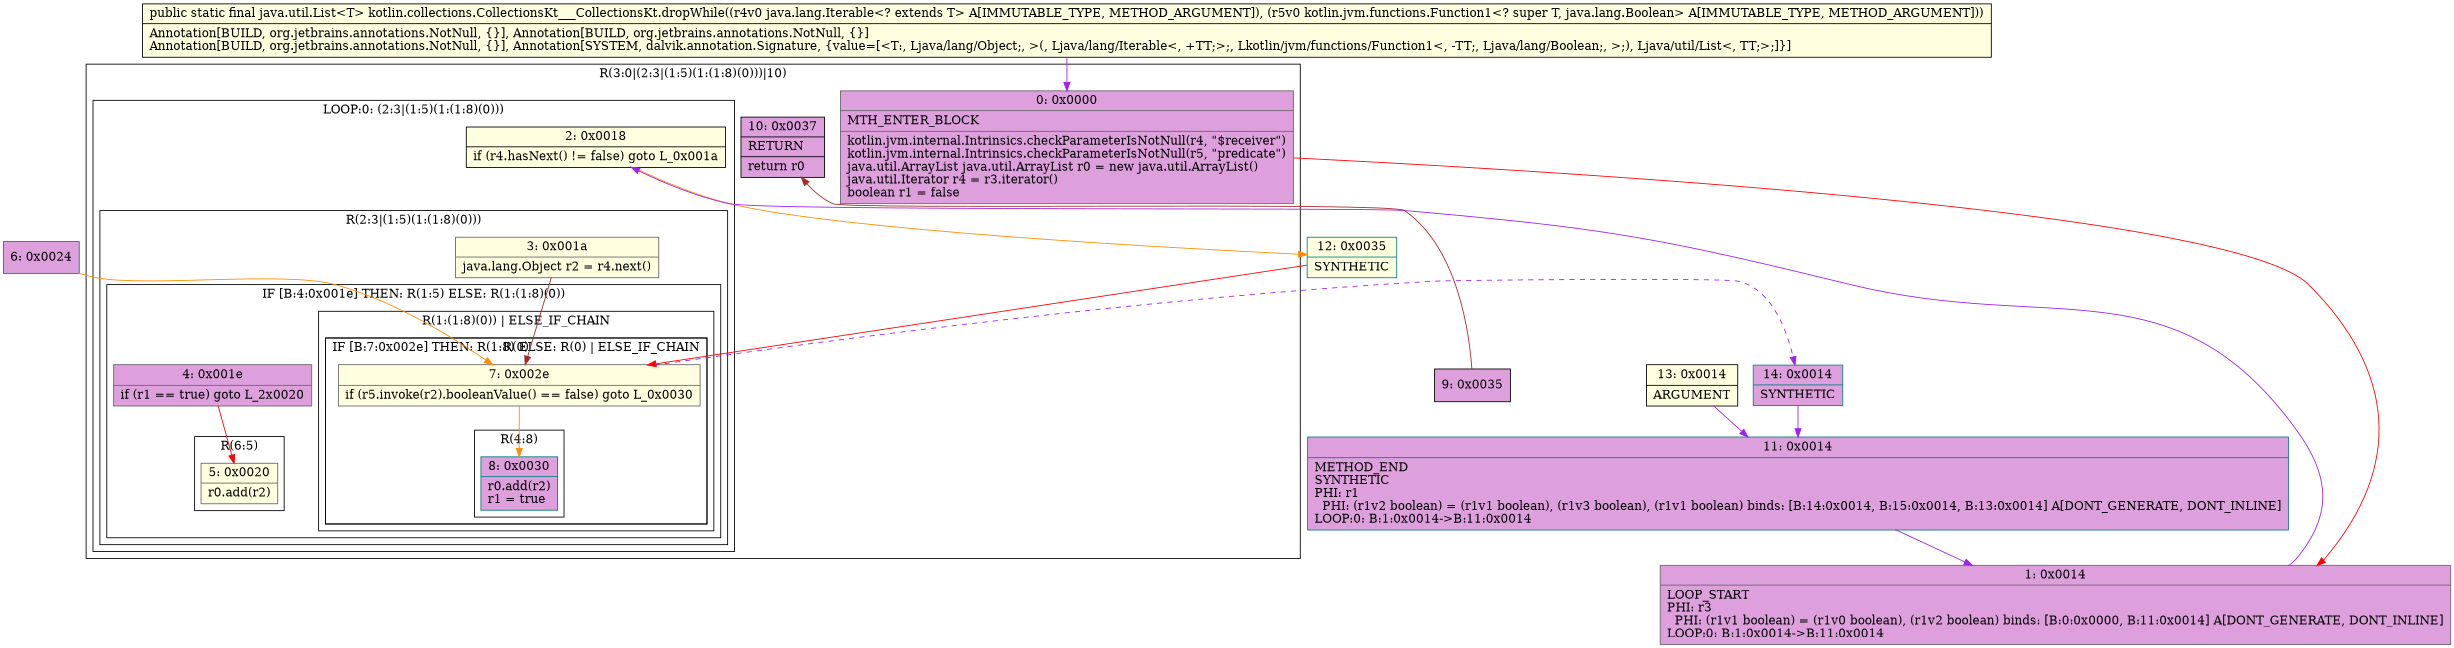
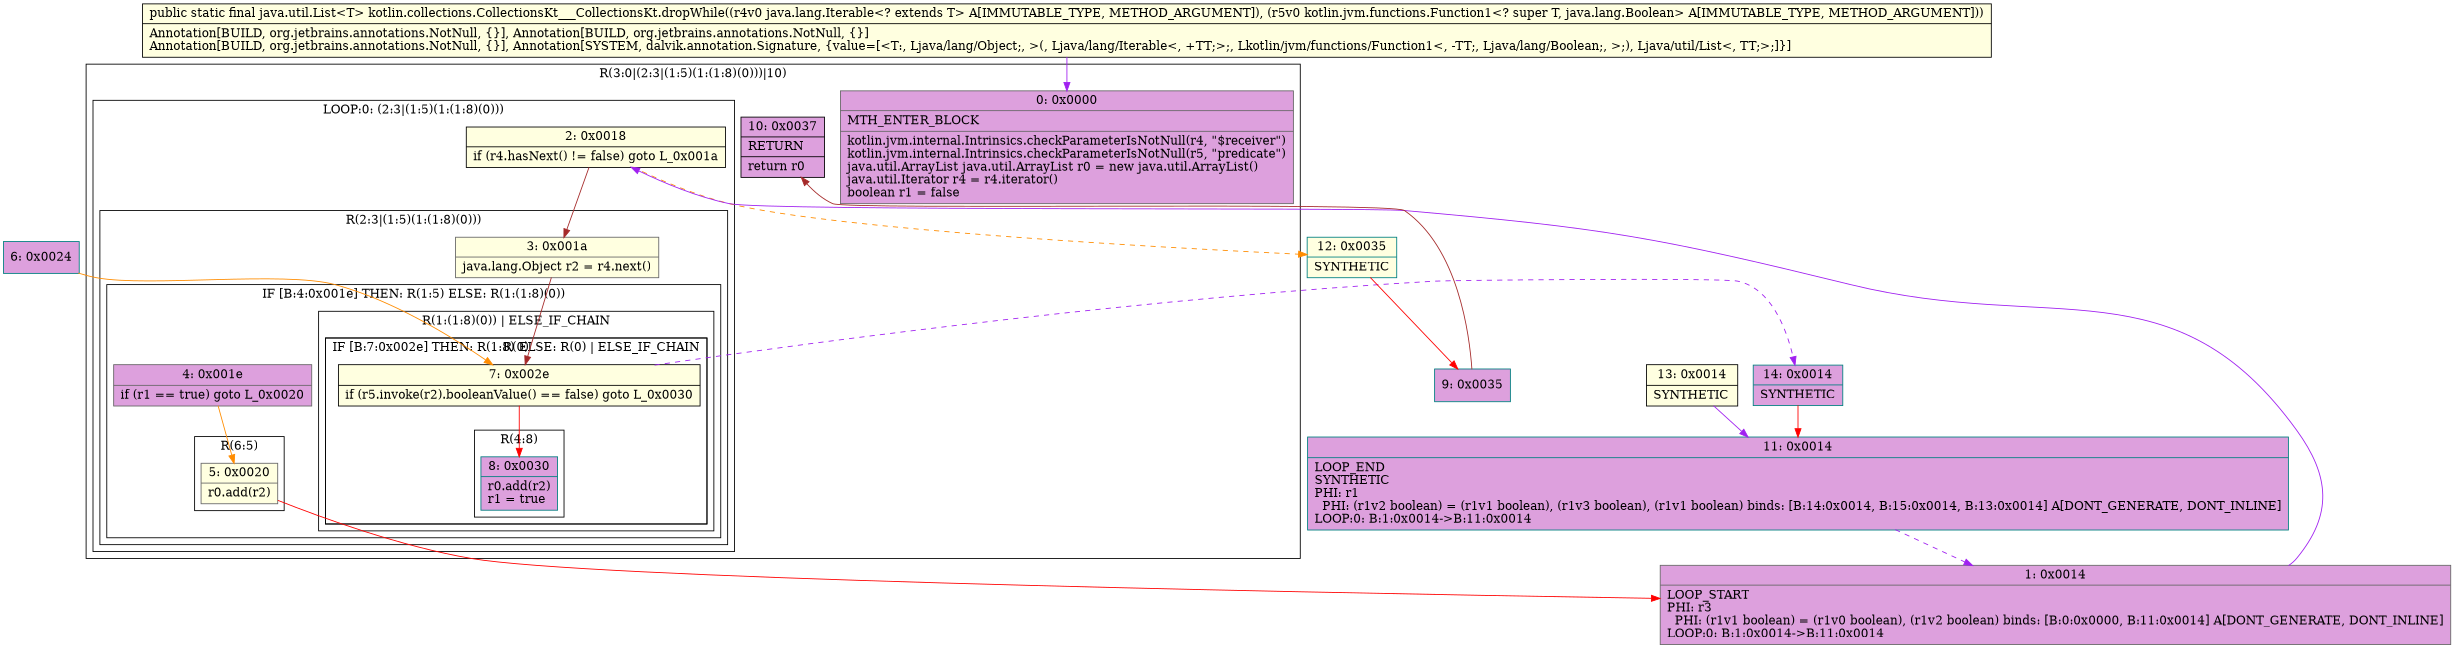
node "0: 0x0000": text "java.util.Iterator r4 = r3.iterator()" -> "java.util.Iterator r4 = r4.iterator()"
edge "2: 0x0018" -> "3: 0x001a": added
edge "0: 0x0000" -> "1: 0x0014": now "5: 0x0020" -> "1: 0x0014"
edge "2: 0x0018" -> "12: 0x0035": style solid -> dashed
edge "12: 0x0035" -> "7: 0x002e": now "12: 0x0035" -> "9: 0x0035"
node "7: 0x002e": color gray40 -> black
node "9: 0x0035": color black -> teal
node "4: 0x001e": text "if (r1 == true) goto L_2x0020" -> "if (r1 == true) goto L_0x0020"
node "13: 0x0014": text "ARGUMENT" -> "SYNTHETIC"
edge "14: 0x0014" -> "11: 0x0014": color purple -> red
edge "7: 0x002e" -> "8: 0x0030": color darkorange -> red
edge "4: 0x001e" -> "5: 0x0020": color red -> darkorange
node "11: 0x0014": text "METHOD_END" -> "LOOP_END"
edge "11: 0x0014" -> "1: 0x0014": style solid -> dashed
